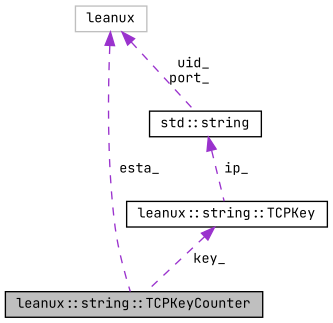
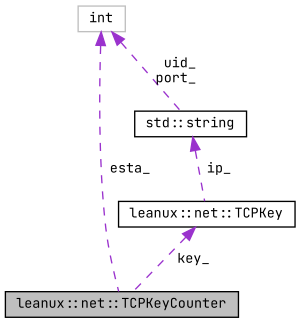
node "leanux": label "leanux" -> "int"
node "leanux::string::TCPKey": label "leanux::string::TCPKey" -> "leanux::net::TCPKey"
node "leanux::string::TCPKeyCounter": label "leanux::string::TCPKeyCounter" -> "leanux::net::TCPKeyCounter"
